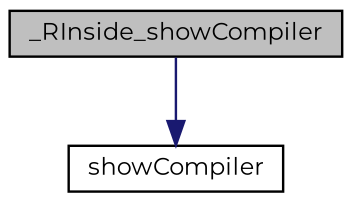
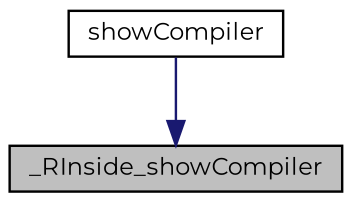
edge "_RInside_showCompiler" -> "showCompiler": reversed
